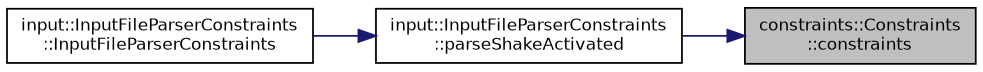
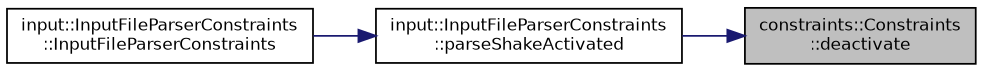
node "constraints::Constraints ::constraints": label "constraints::Constraints ::constraints" -> "constraints::Constraints ::deactivate"
